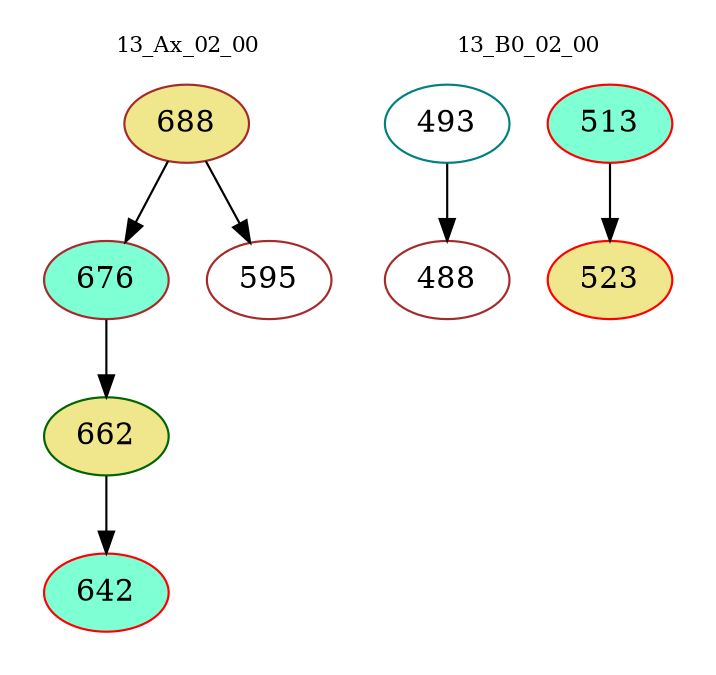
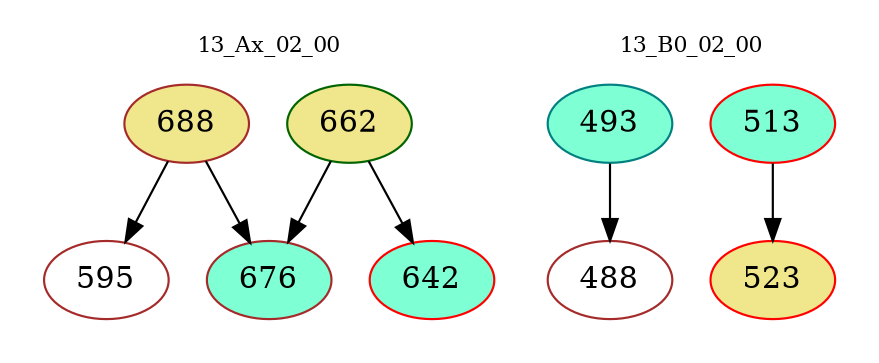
node "493": fillcolor white -> aquamarine
edge "676" -> "662": reversed
